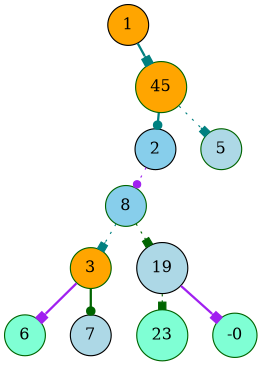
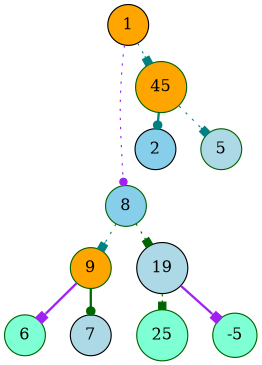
edge "1" -> "45": style bold -> dotted
edge "2" -> "8": now "1" -> "8"
node "3": label "3" -> "9"
node "23": label "23" -> "25"
node "-0": label "-0" -> "-5"
